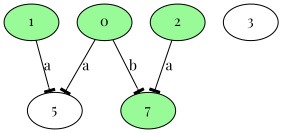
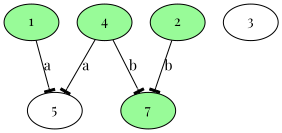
node "0": label "0" -> "4"
edge "2" -> "7": label "a" -> "b"
